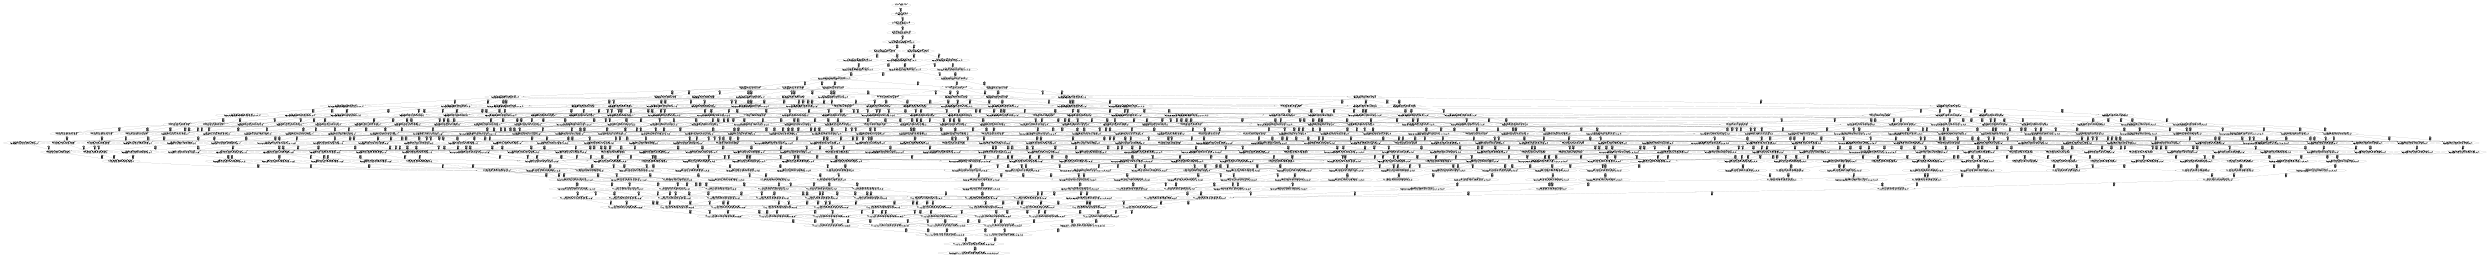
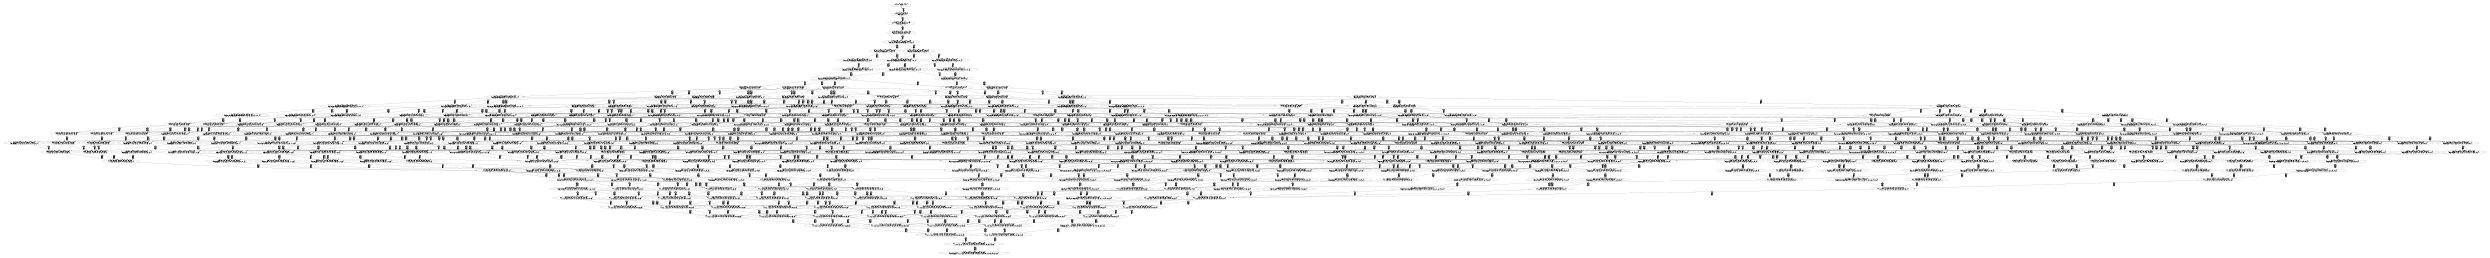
edge "S0: [0, 0] [0, 0] [0, 0] [0, 0] {}{}" -> "S1: [0, 0] [0, 0] [0, 0] [49, 62] {T0J0:49-62}{1}": reversed
